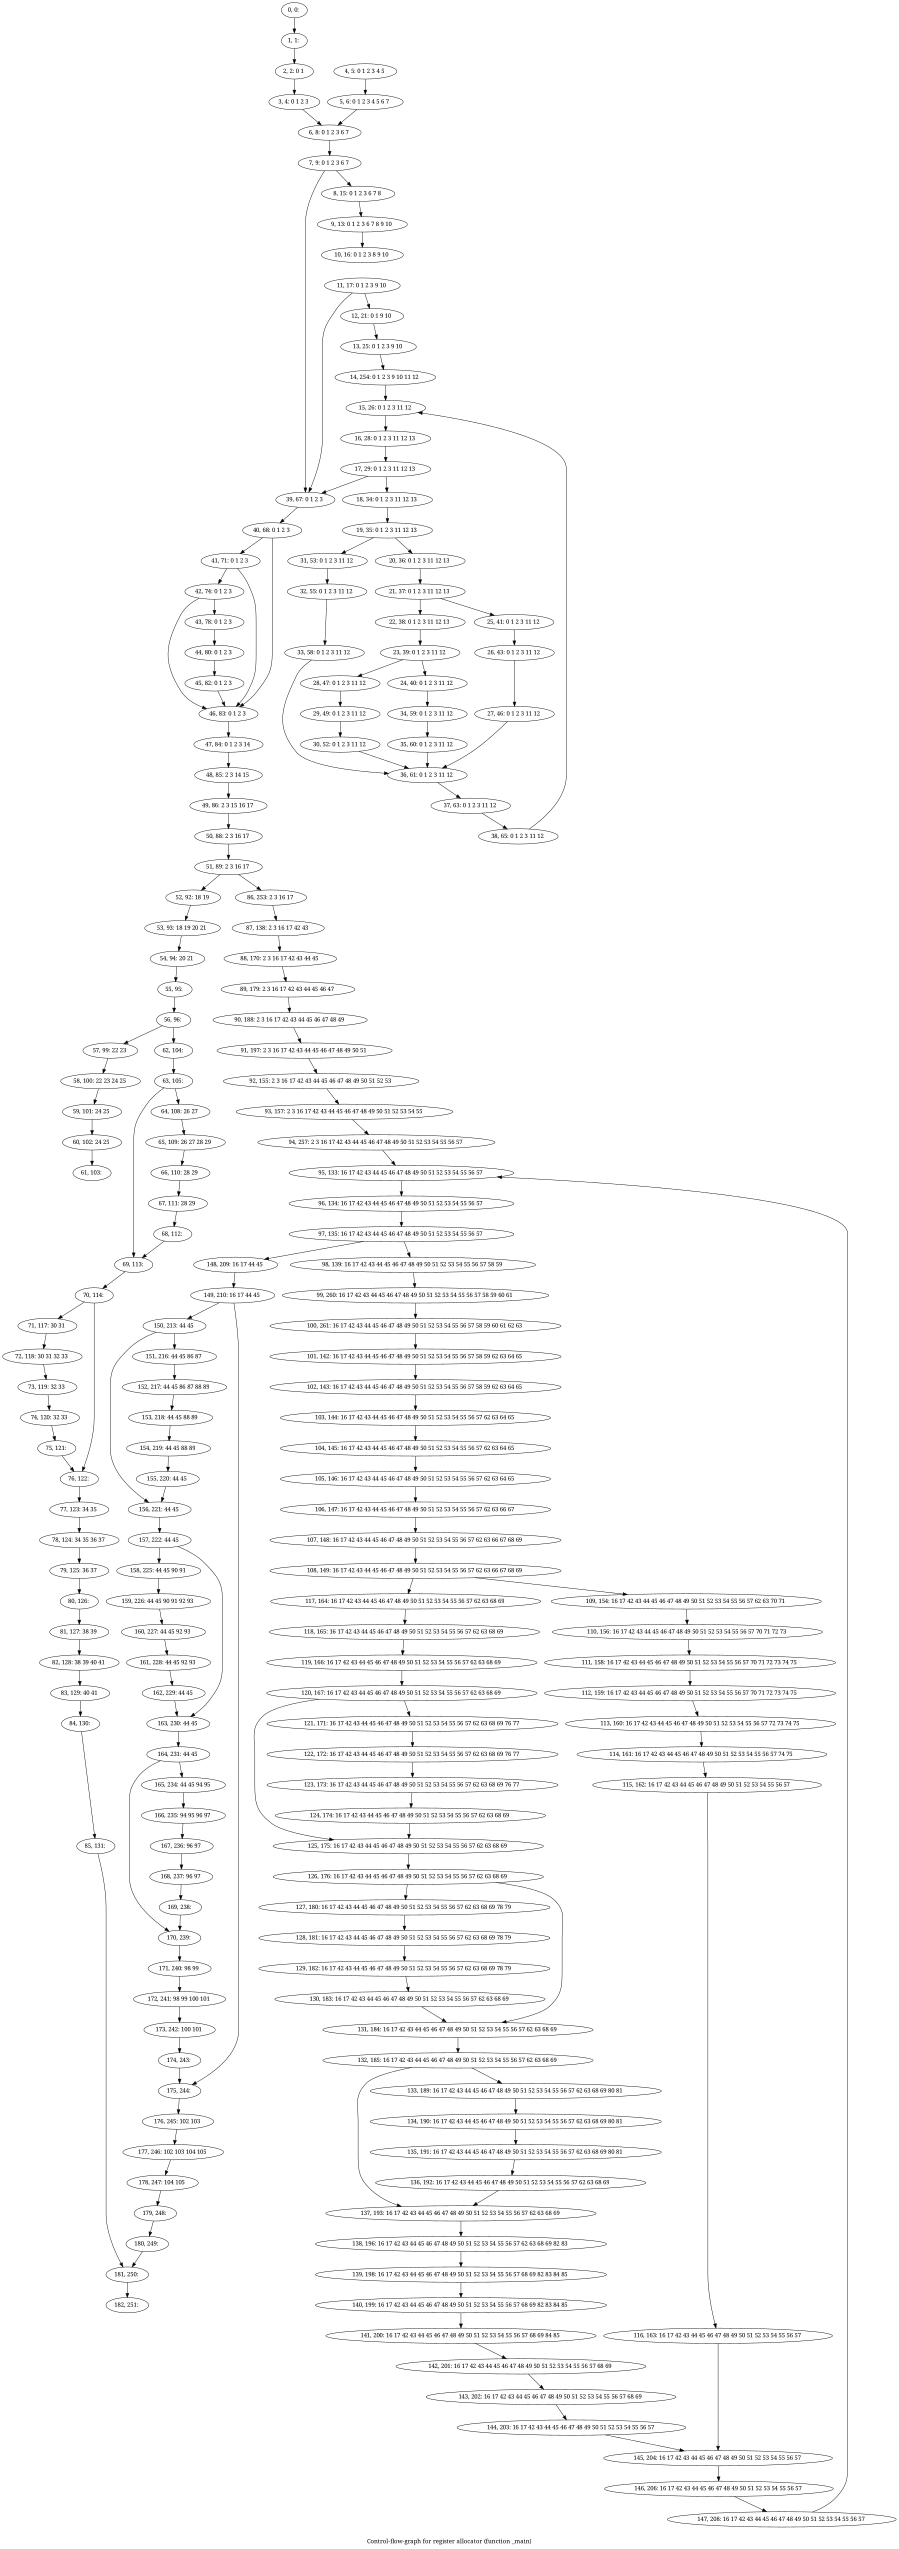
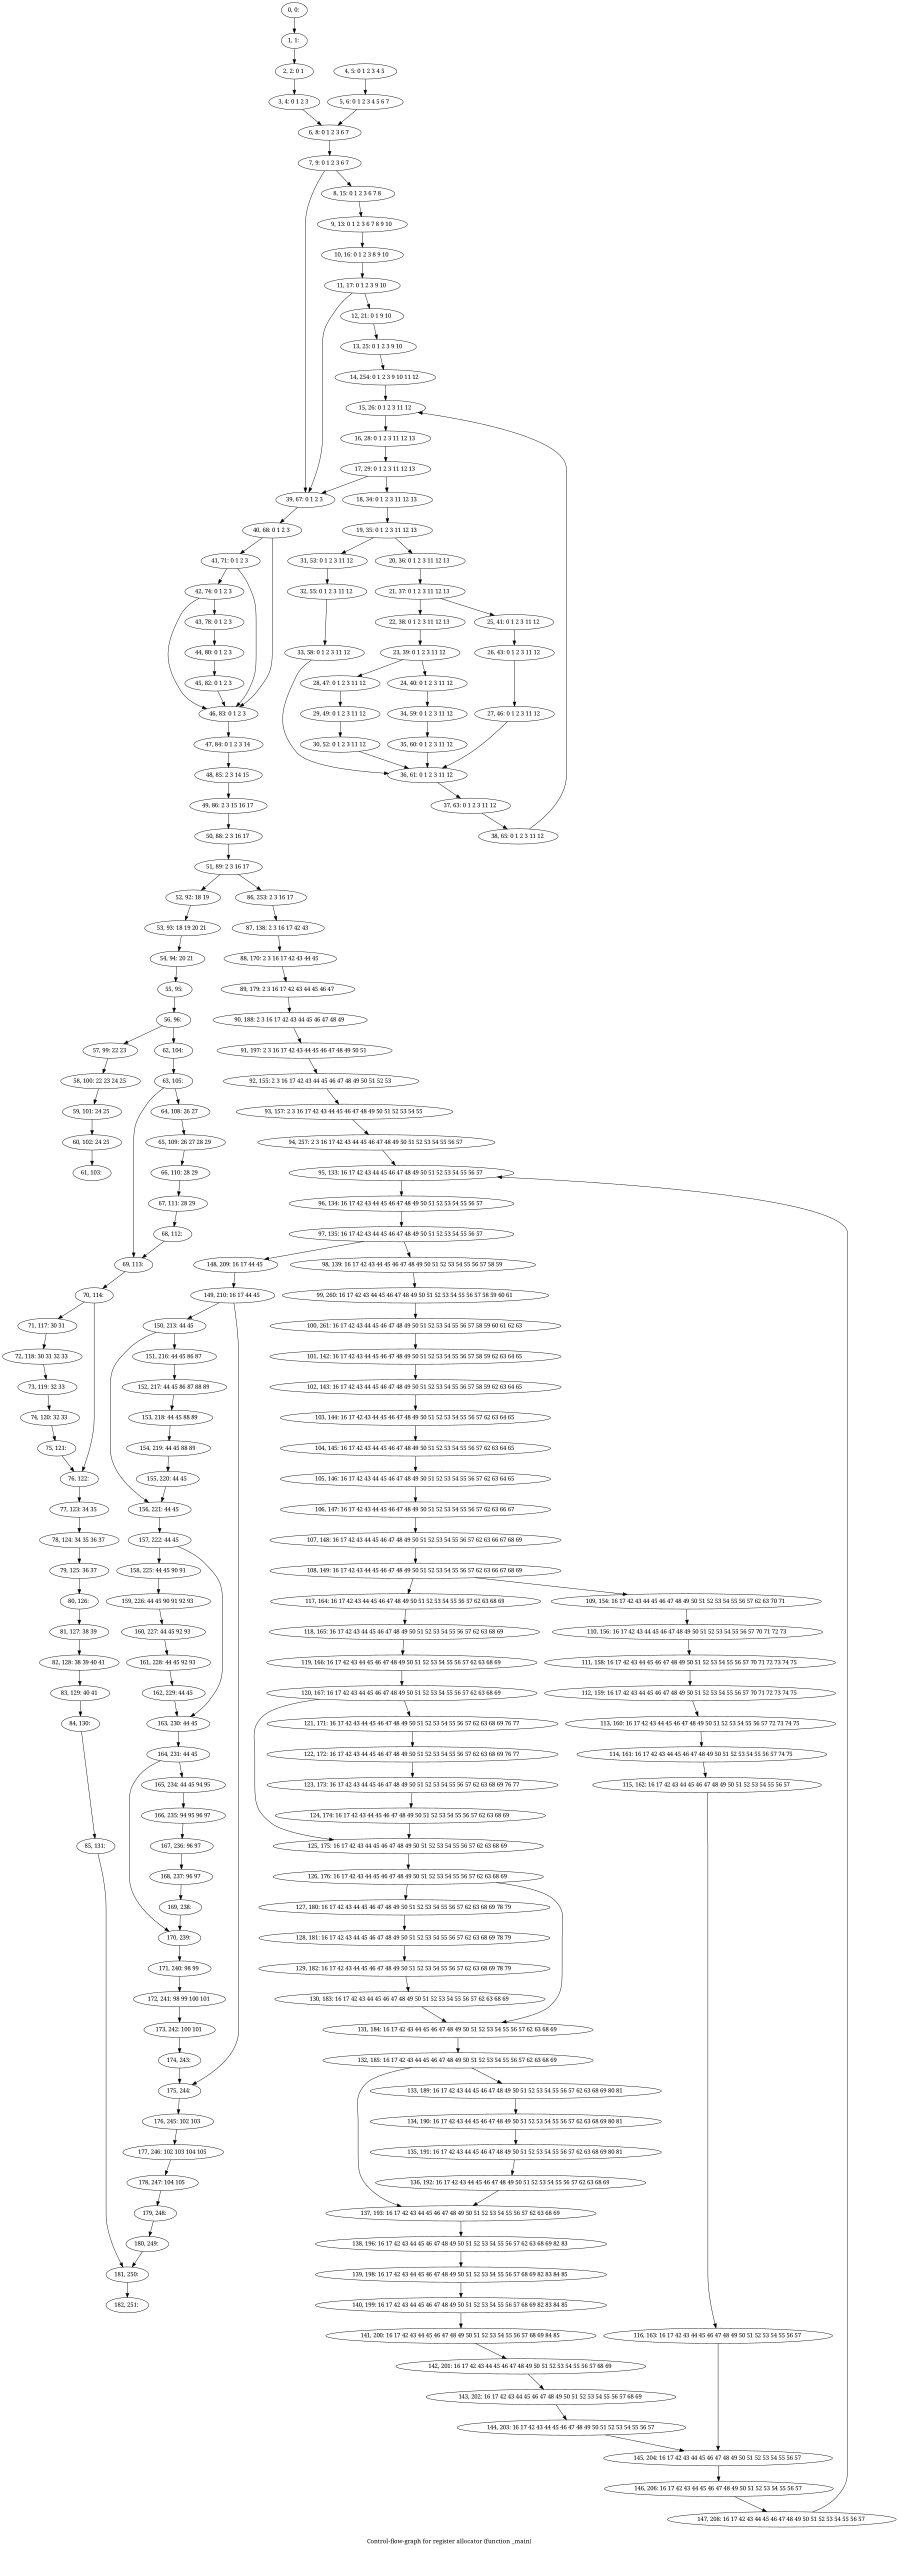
edge "10, 16: 0 1 2 3 8 9 10" -> "11, 17: 0 1 2 3 9 10": added
